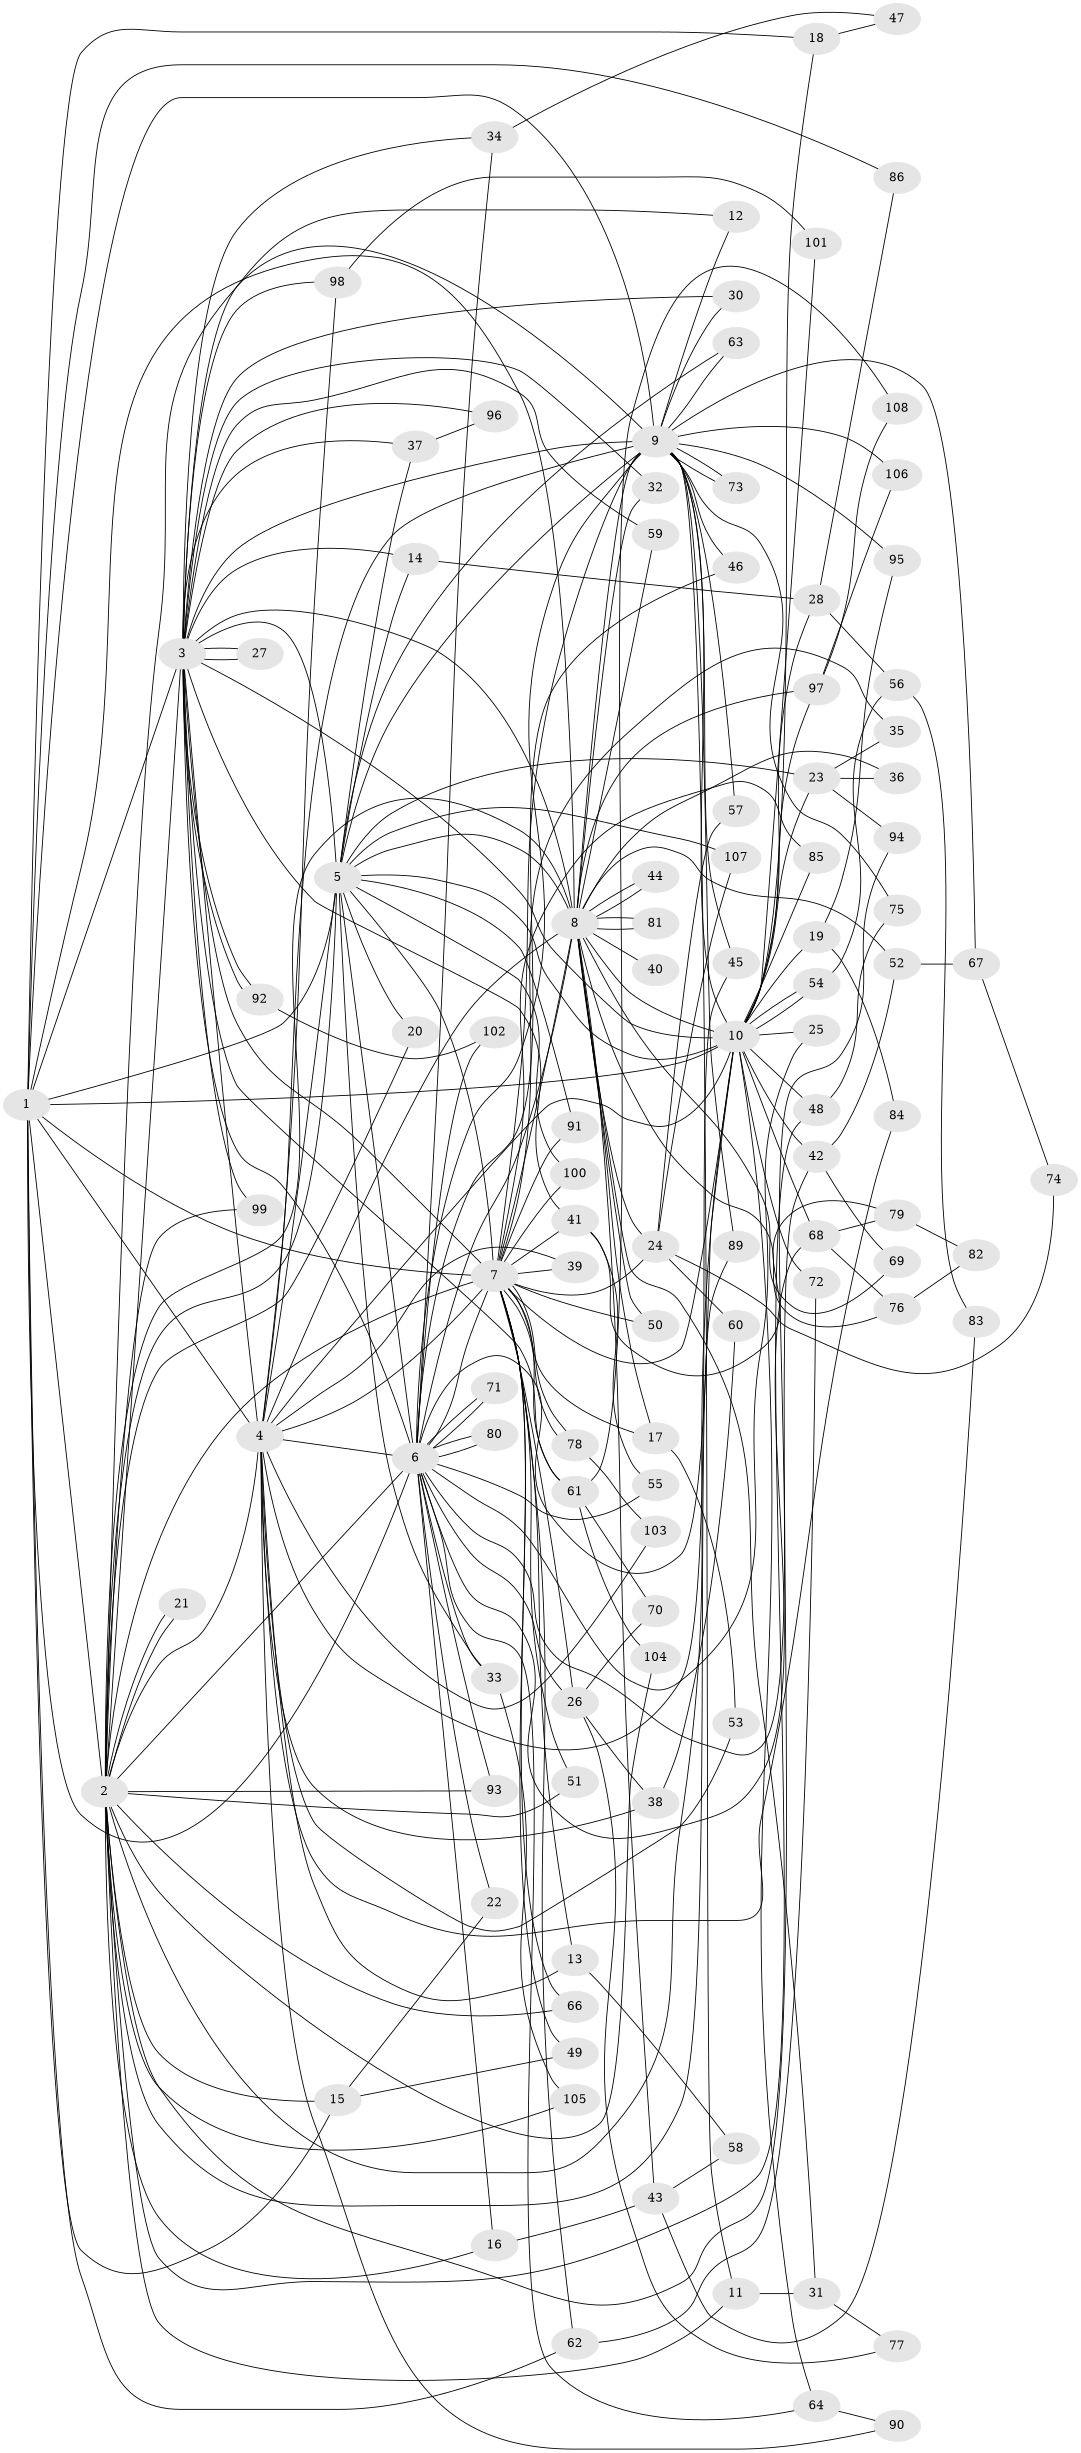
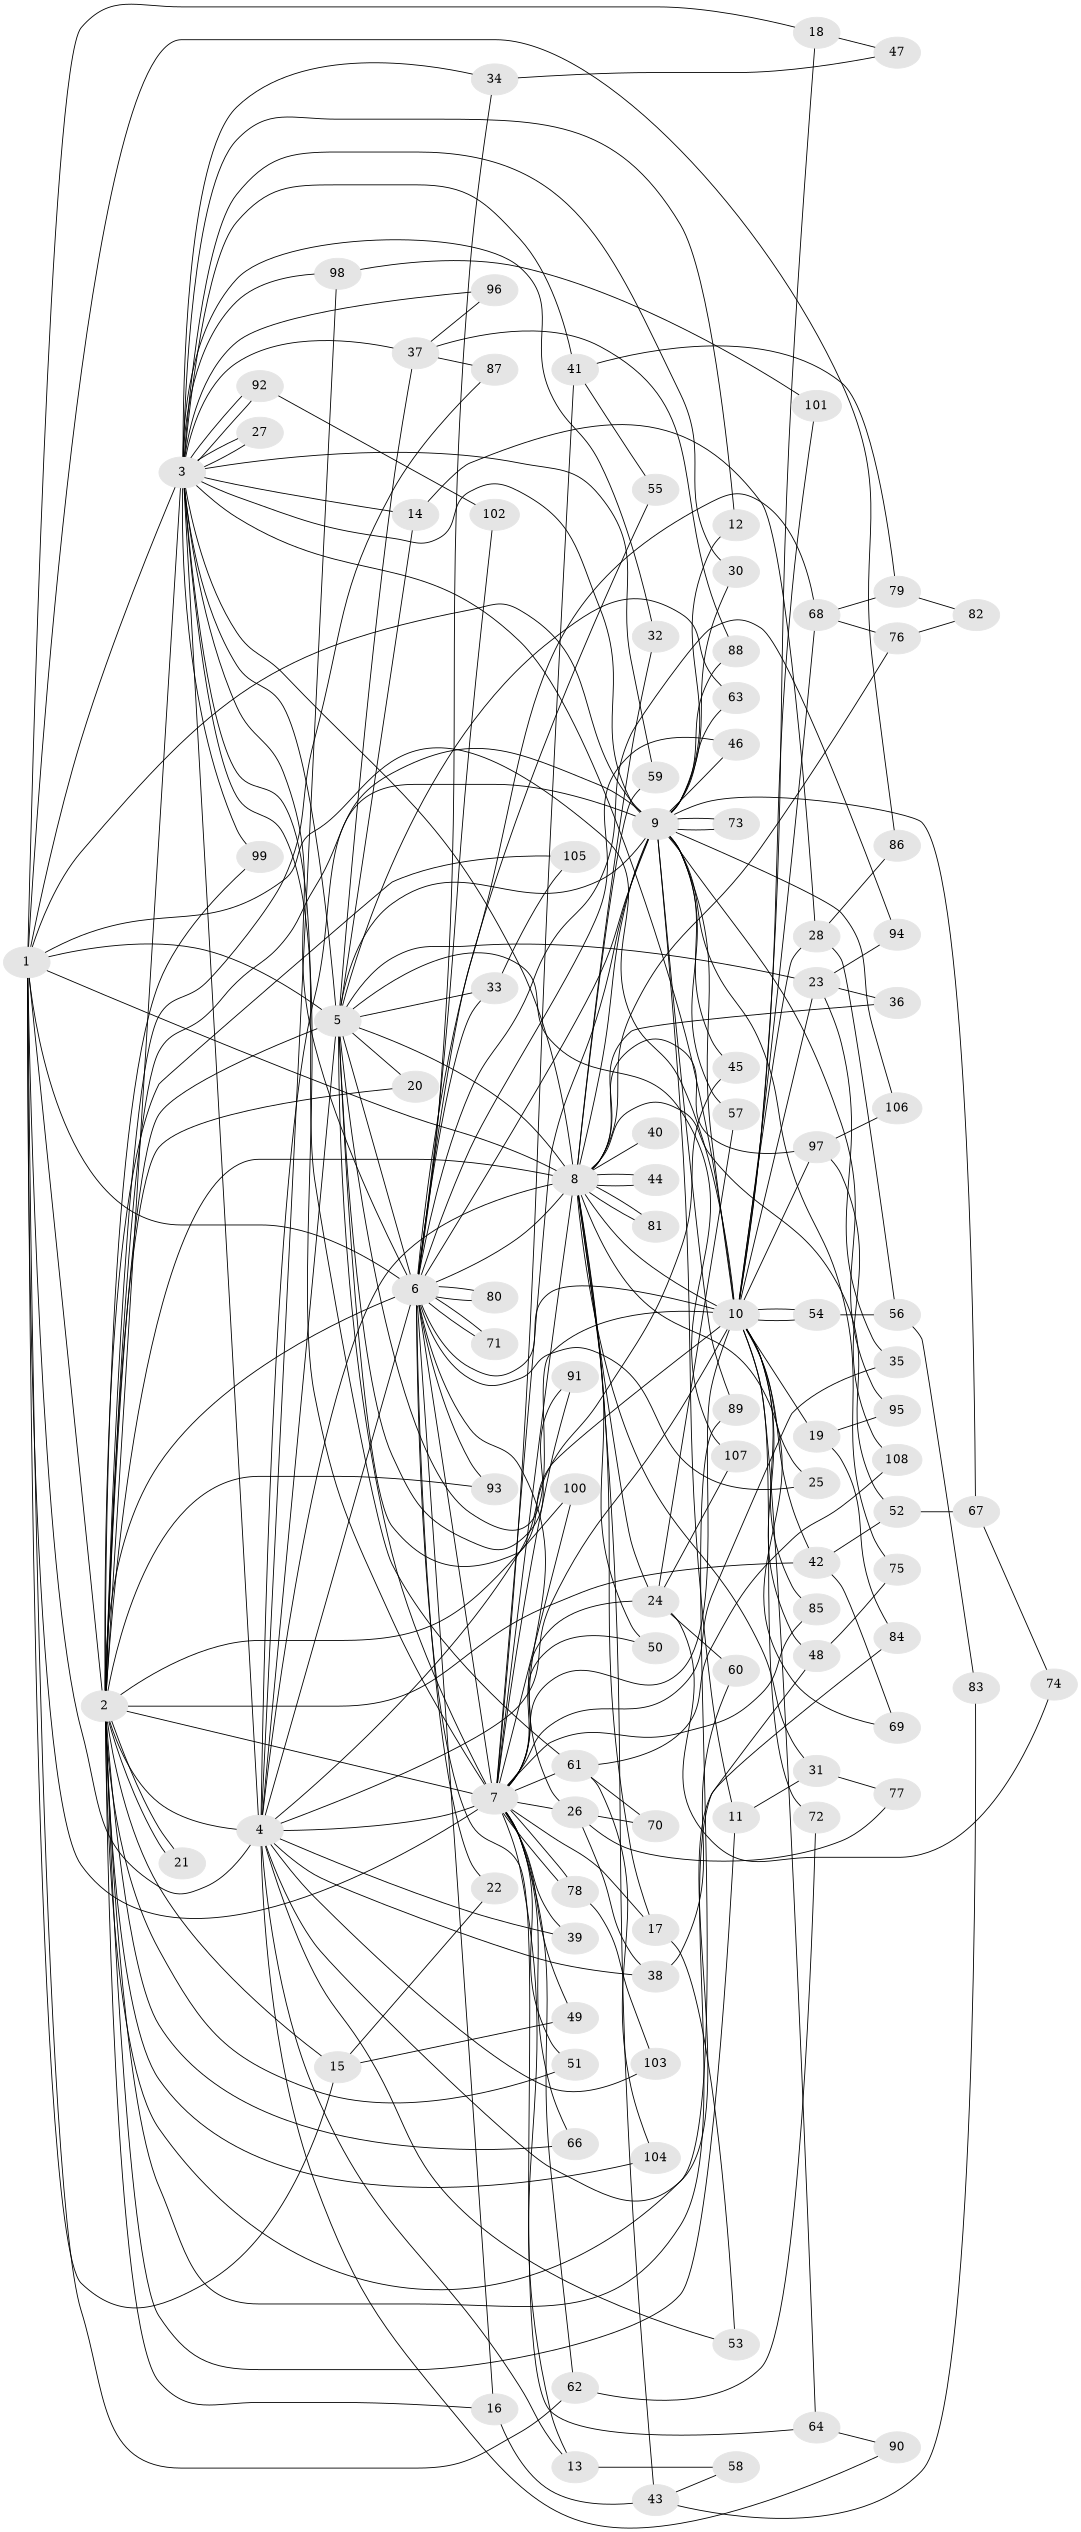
node "87": added
node "88": added
